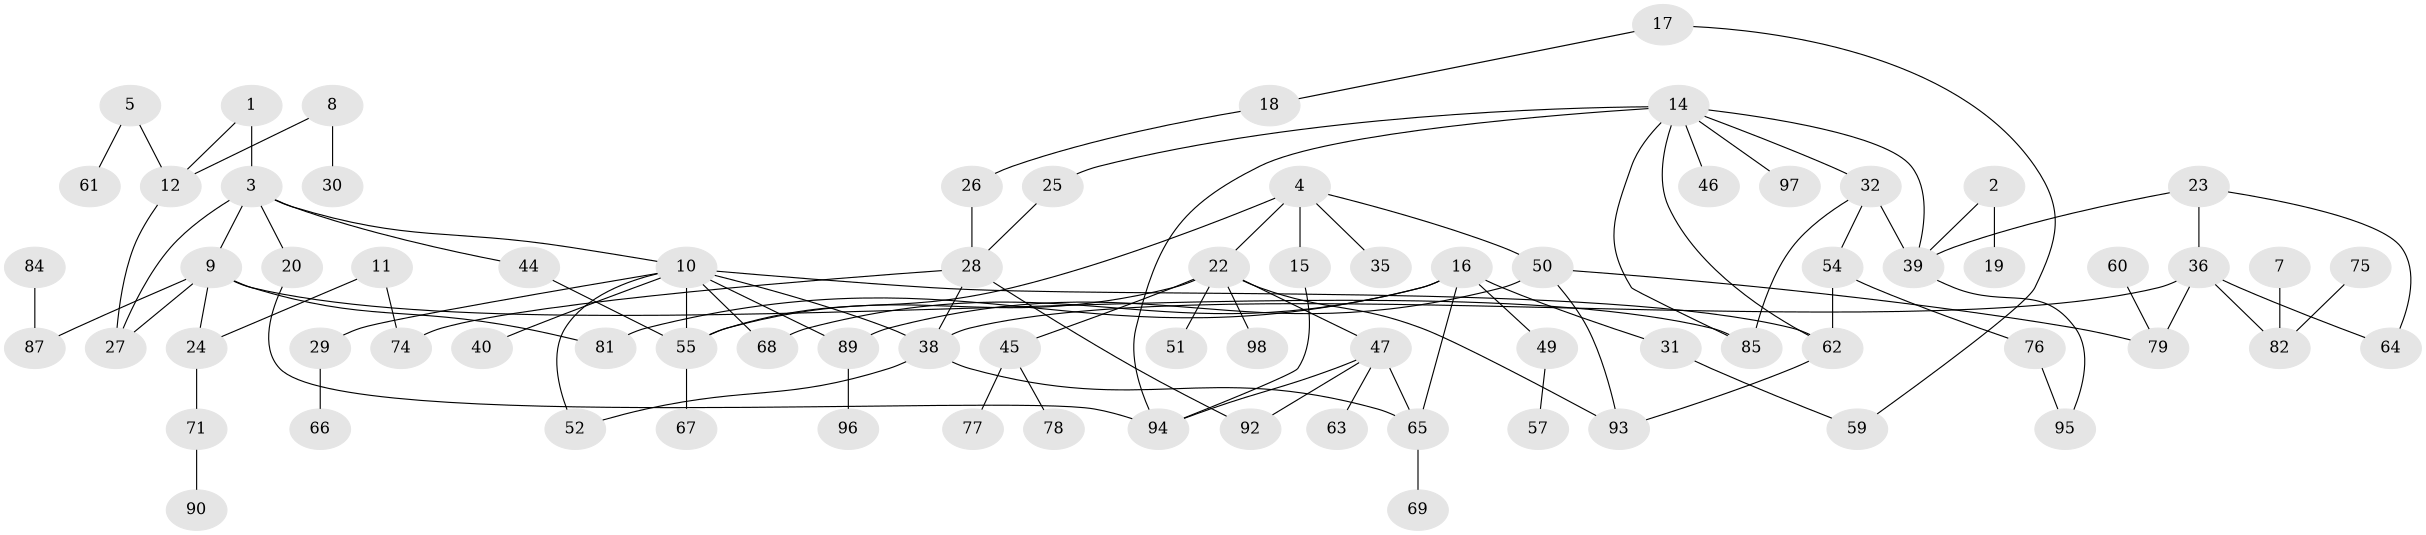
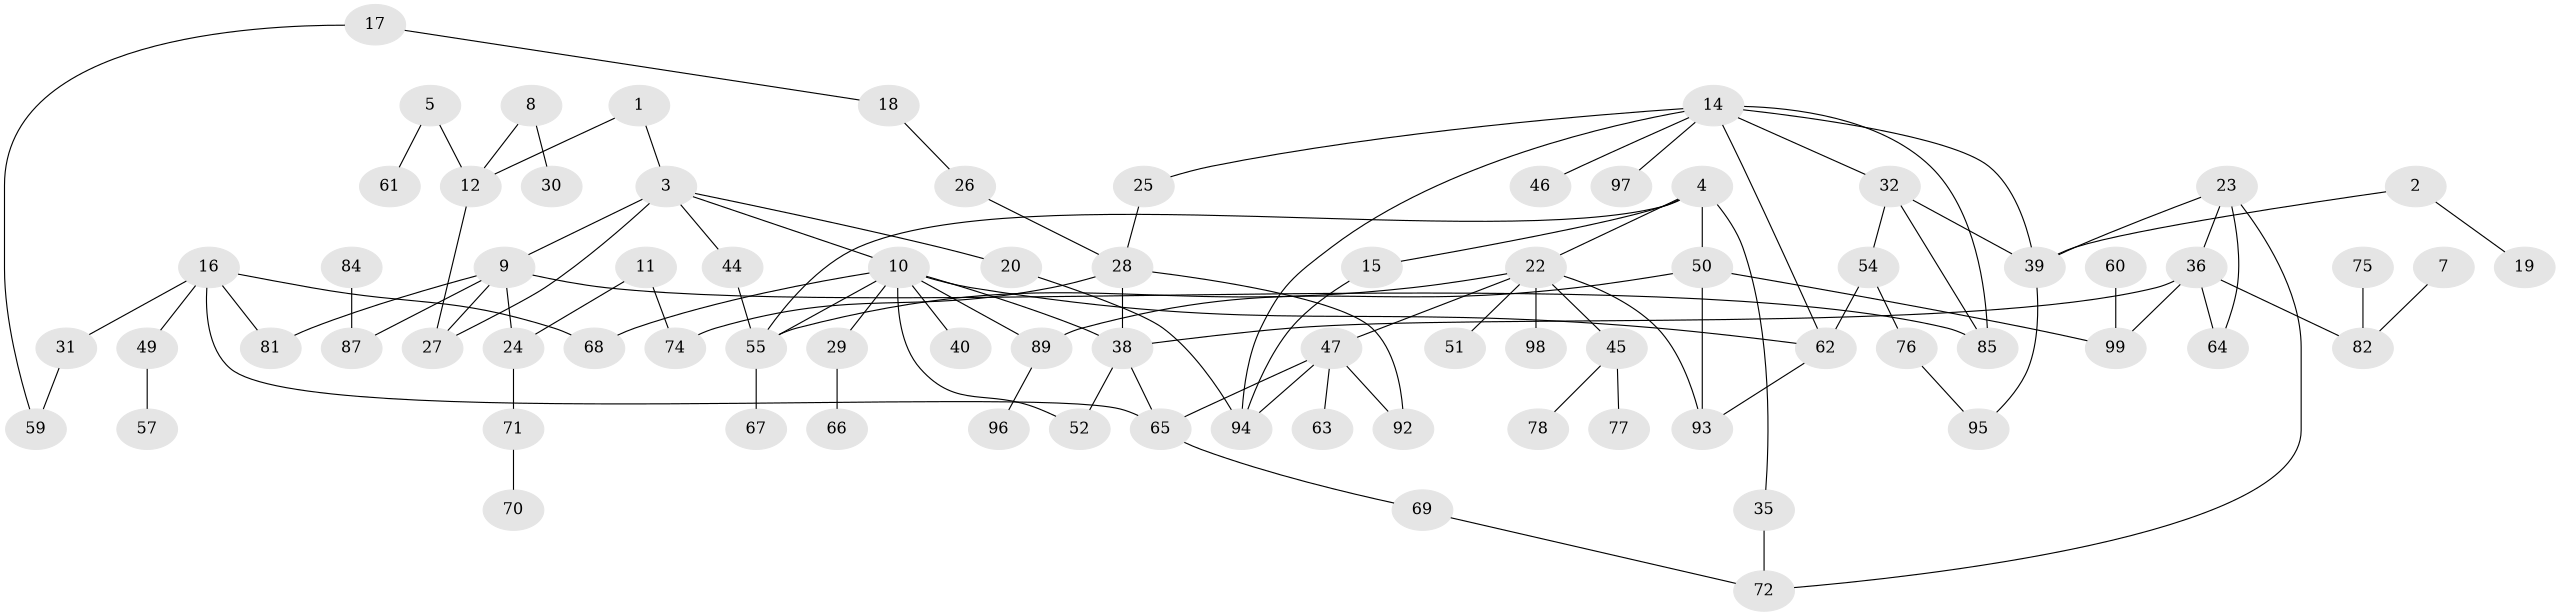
node "79": label "79" -> "99"
node "90": label "90" -> "70"
node "72": added
